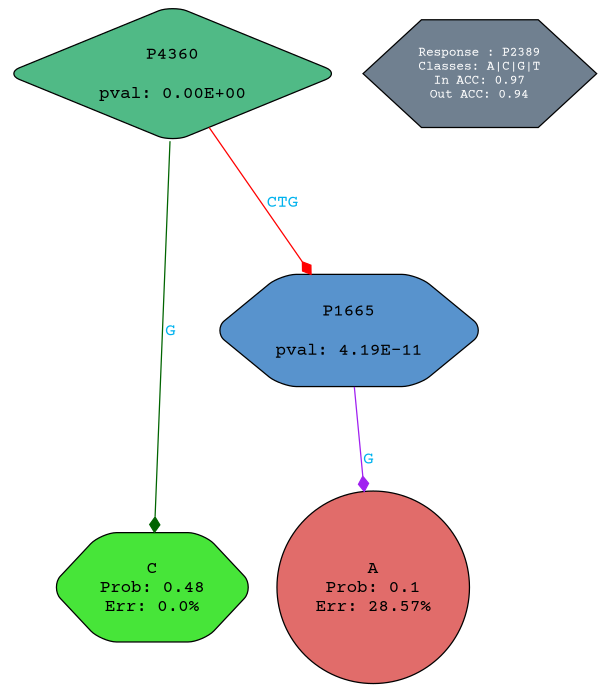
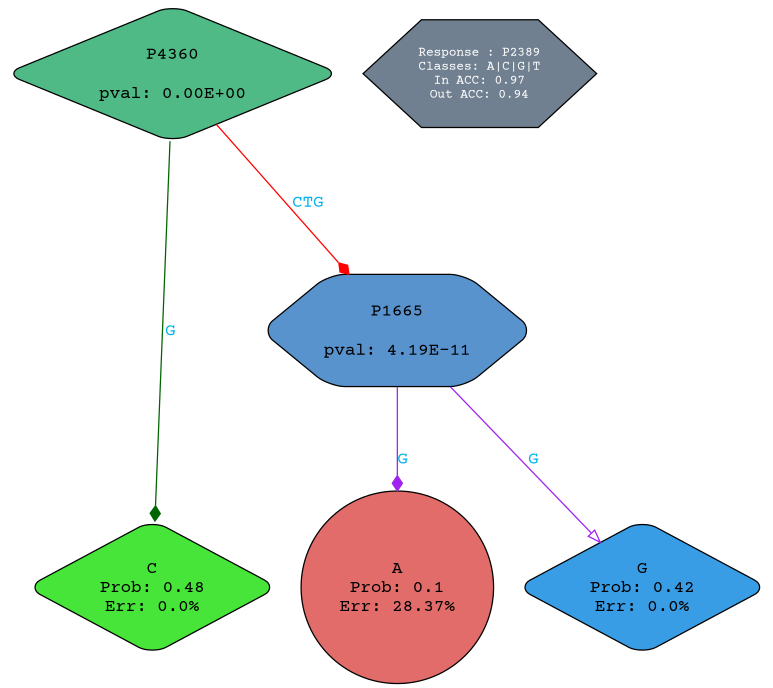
node "C Prob: 0.48 Err: 0.0%": shape hexagon -> diamond
node "A Prob: 0.1 Err: 28.57%": label "A Prob: 0.1 Err: 28.57%" -> "A Prob: 0.1 Err: 28.37%"
node "G Prob: 0.42 Err: 0.0%": added
